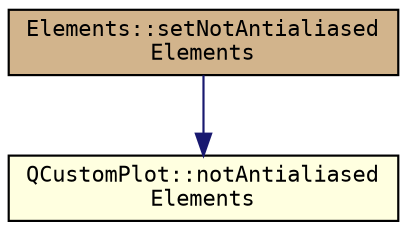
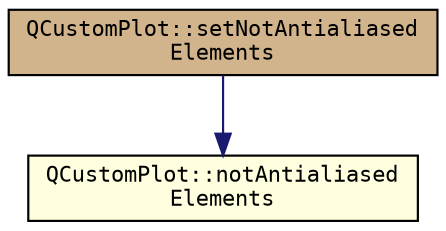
node "Elements::setNotAntialiased Elements": label "Elements::setNotAntialiased Elements" -> "QCustomPlot::setNotAntialiased Elements"
